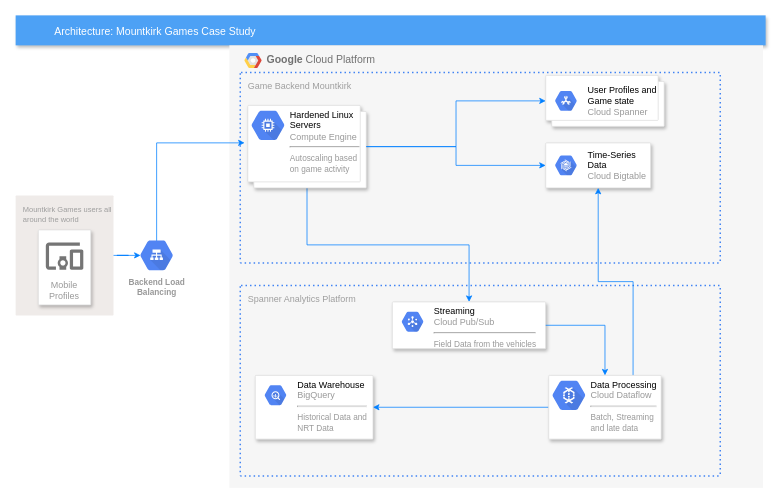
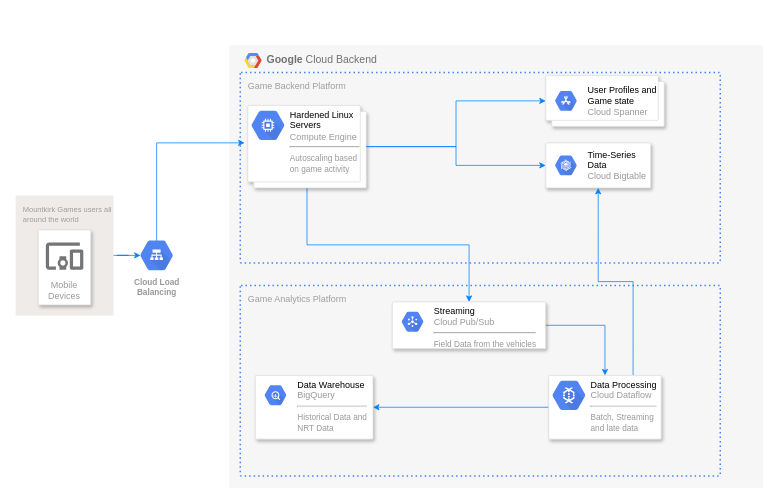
node "Architecture: Mountkirk Games Case Study": removed
node "Google Cloud Platform": label "Google Cloud Platform" -> "Google Cloud Backend"
node "Game Backend Mountkirk": label "Game Backend Mountkirk" -> "Game Backend Platform"
node "Backend Load Balancing": label "Backend Load Balancing" -> "Cloud Load Balancing"
node "Mobile Profiles": label "Mobile Profiles" -> "Mobile Devices"
node "Spanner Analytics Platform": label "Spanner Analytics Platform" -> "Game Analytics Platform"
